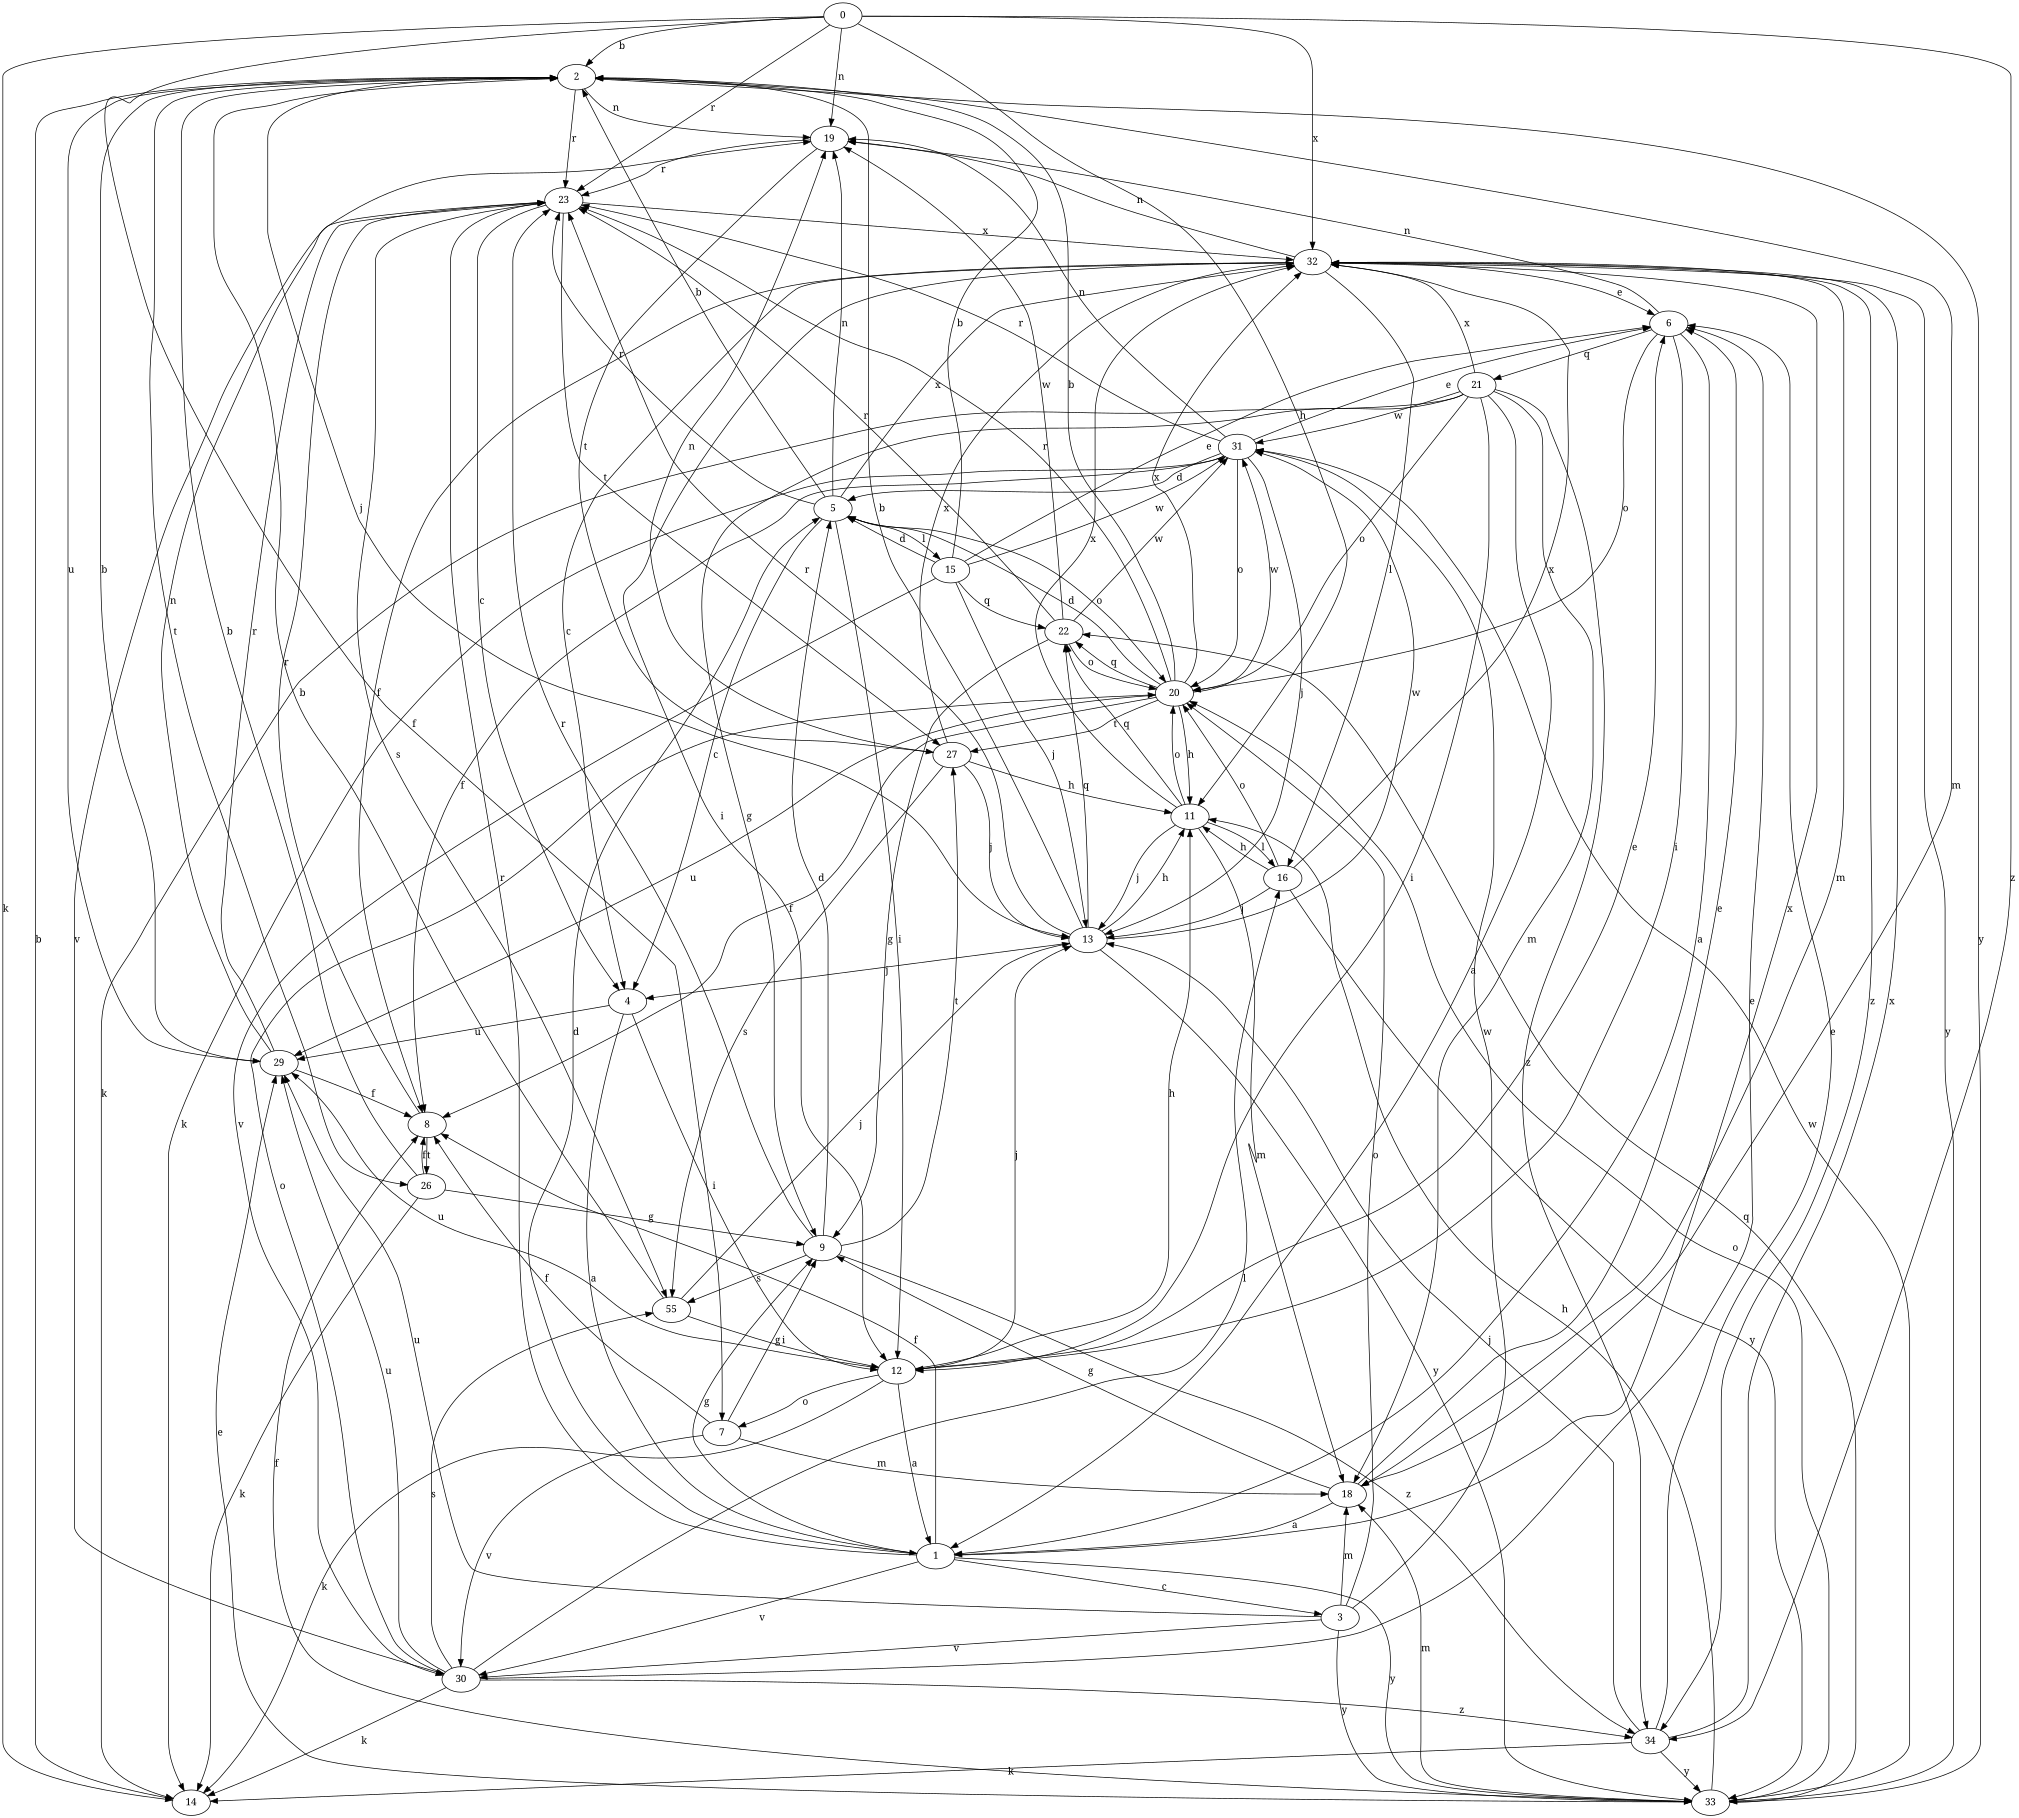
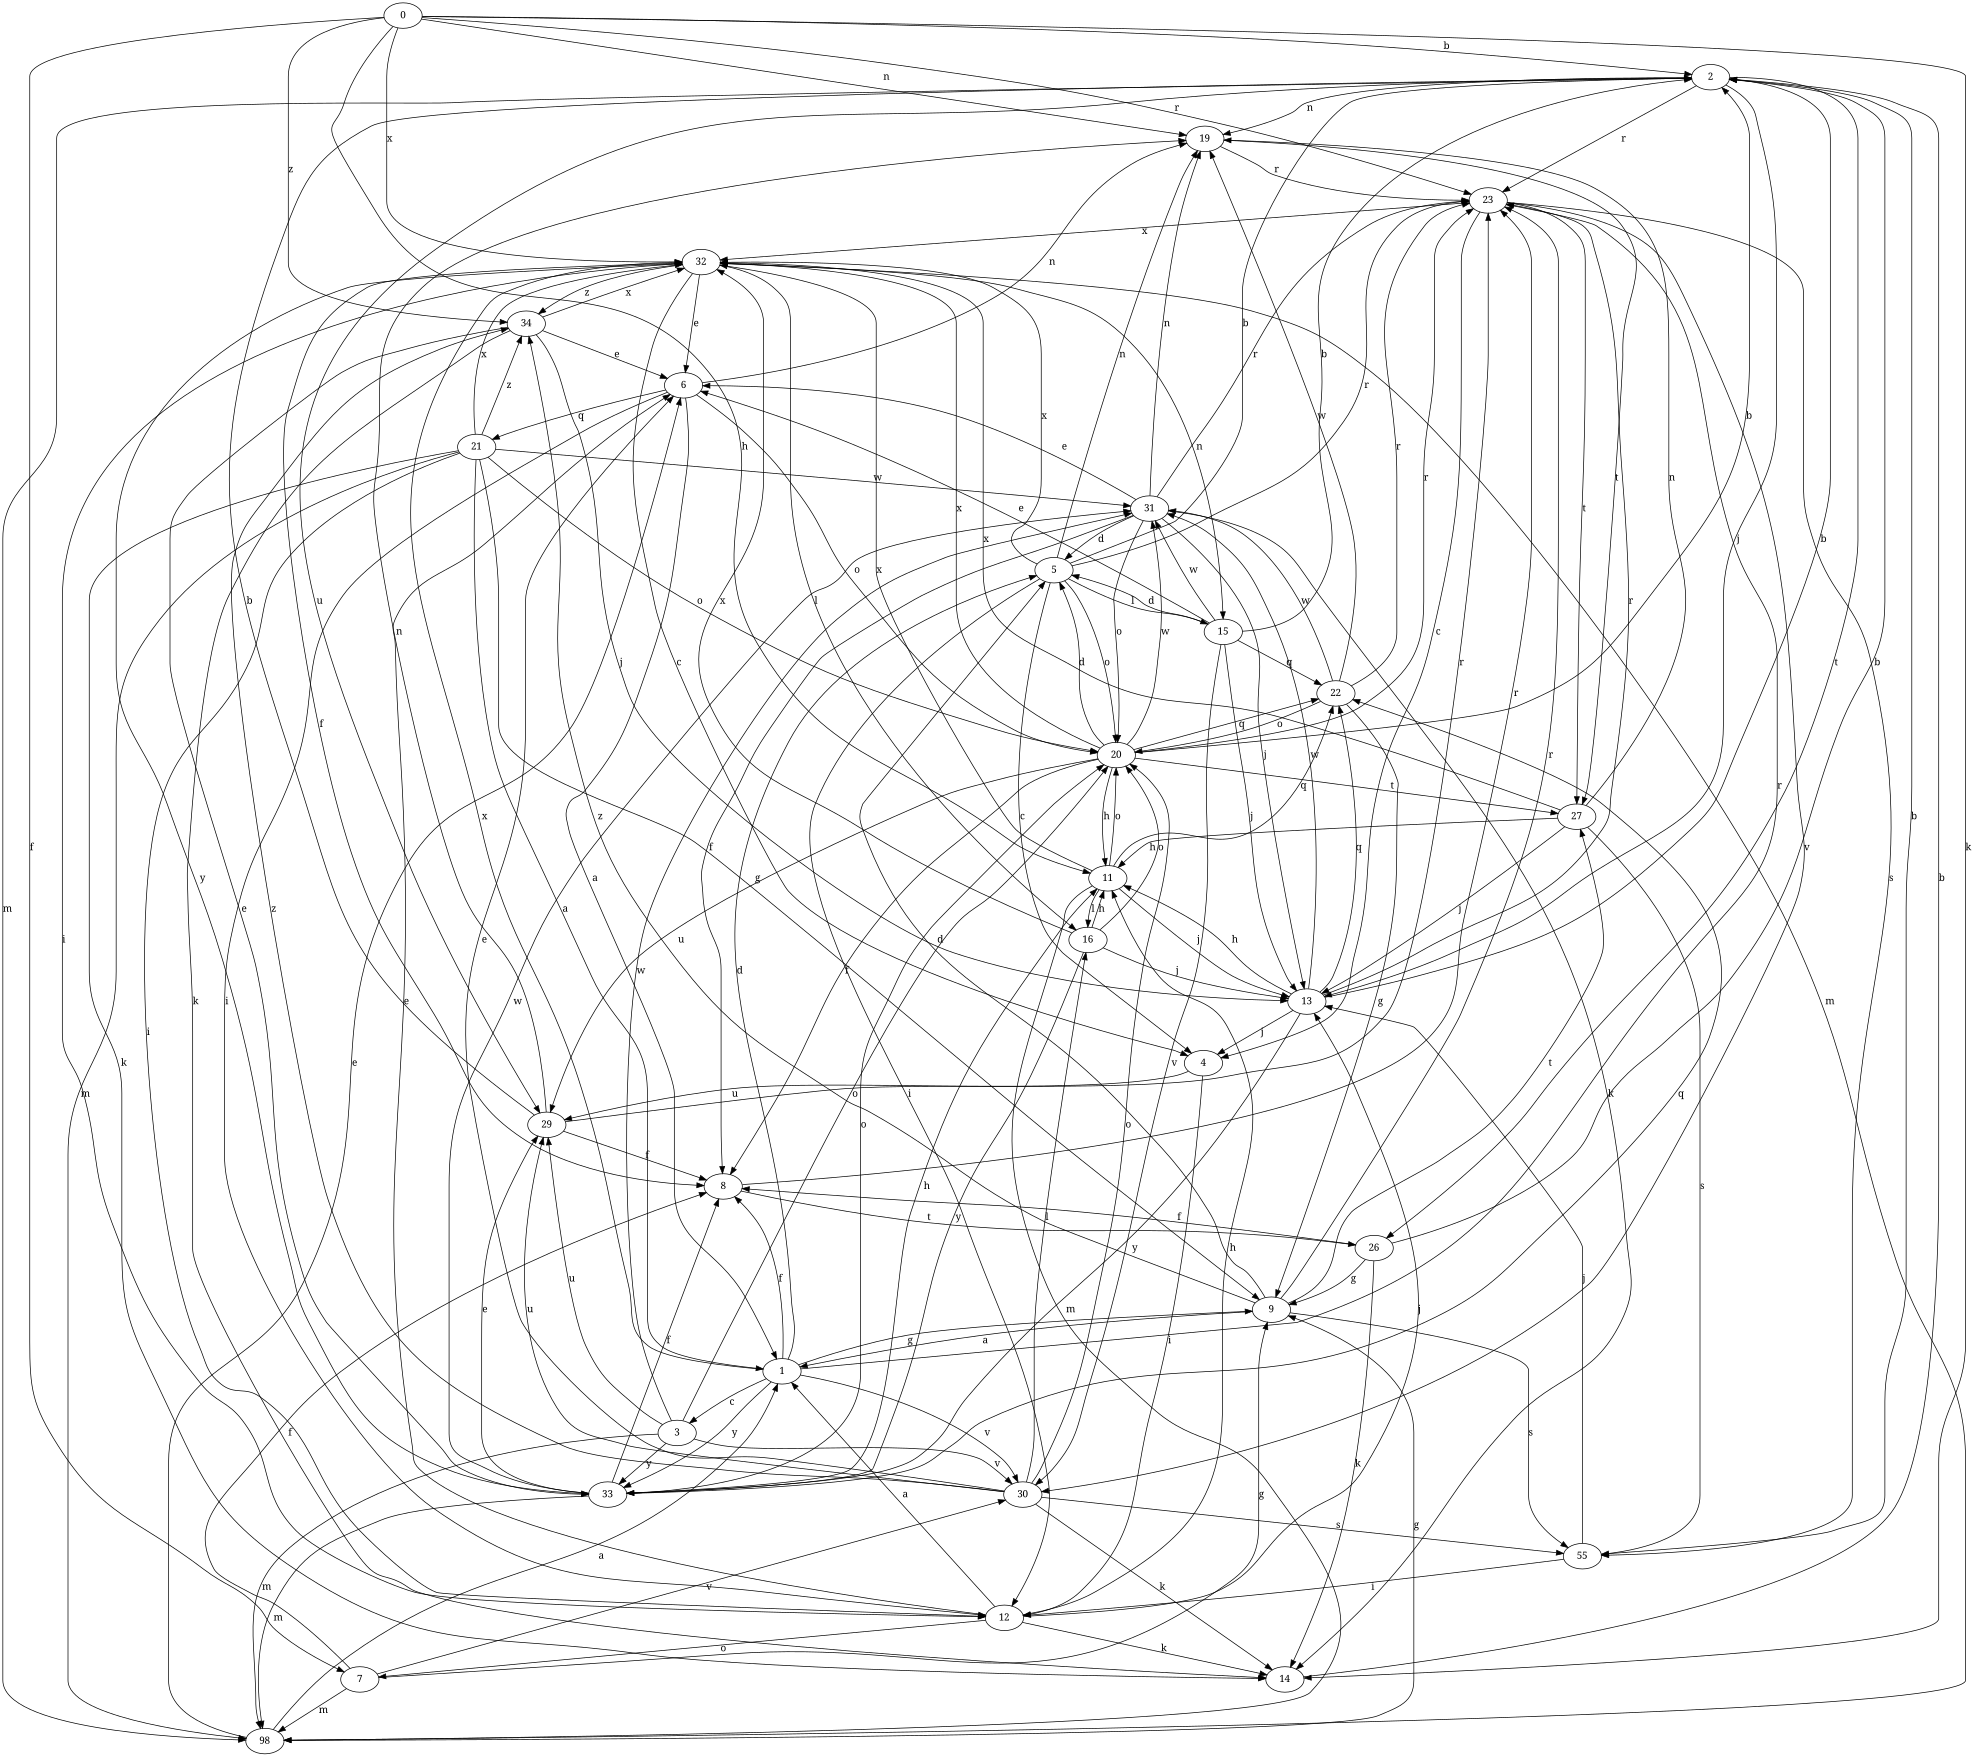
edge "32" -> "19": now "32" -> "15"
edge "2" -> "33": removed, label "y"
edge "12" -> "29": removed, label "u"
edge "4" -> "1": now "9" -> "1"
node "18": label "18" -> "98"
edge "34" -> "33": label "y" -> "e"
